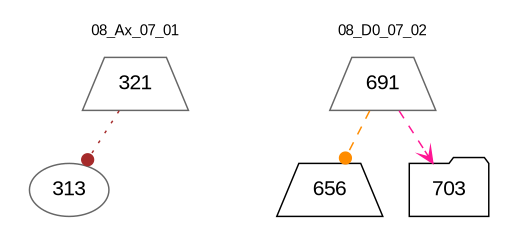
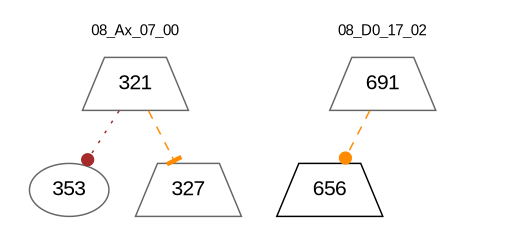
cluster "08_Ax_07_01": label "08_Ax_07_01" -> "08_Ax_07_00"
cluster "08_D0_07_02": label "08_D0_07_02" -> "08_D0_17_02"
node "313": label "313" -> "353"
node "327": added
node "703": removed
